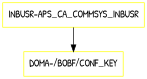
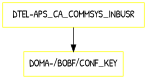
node "INBUSR-APS_CA_COMMSYS_INBUSR": label "INBUSR-APS_CA_COMMSYS_INBUSR" -> "DTEL-APS_CA_COMMSYS_INBUSR"
